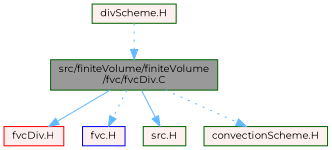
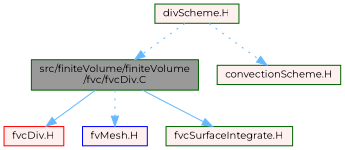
edge "src/finiteVolume/finiteVolume /fvc/fvcDiv.C" -> "convectionScheme.H": now "divScheme.H" -> "convectionScheme.H"
node "fvc.H": label "fvc.H" -> "fvMesh.H"
node "src.H": label "src.H" -> "fvcSurfaceIntegrate.H"
